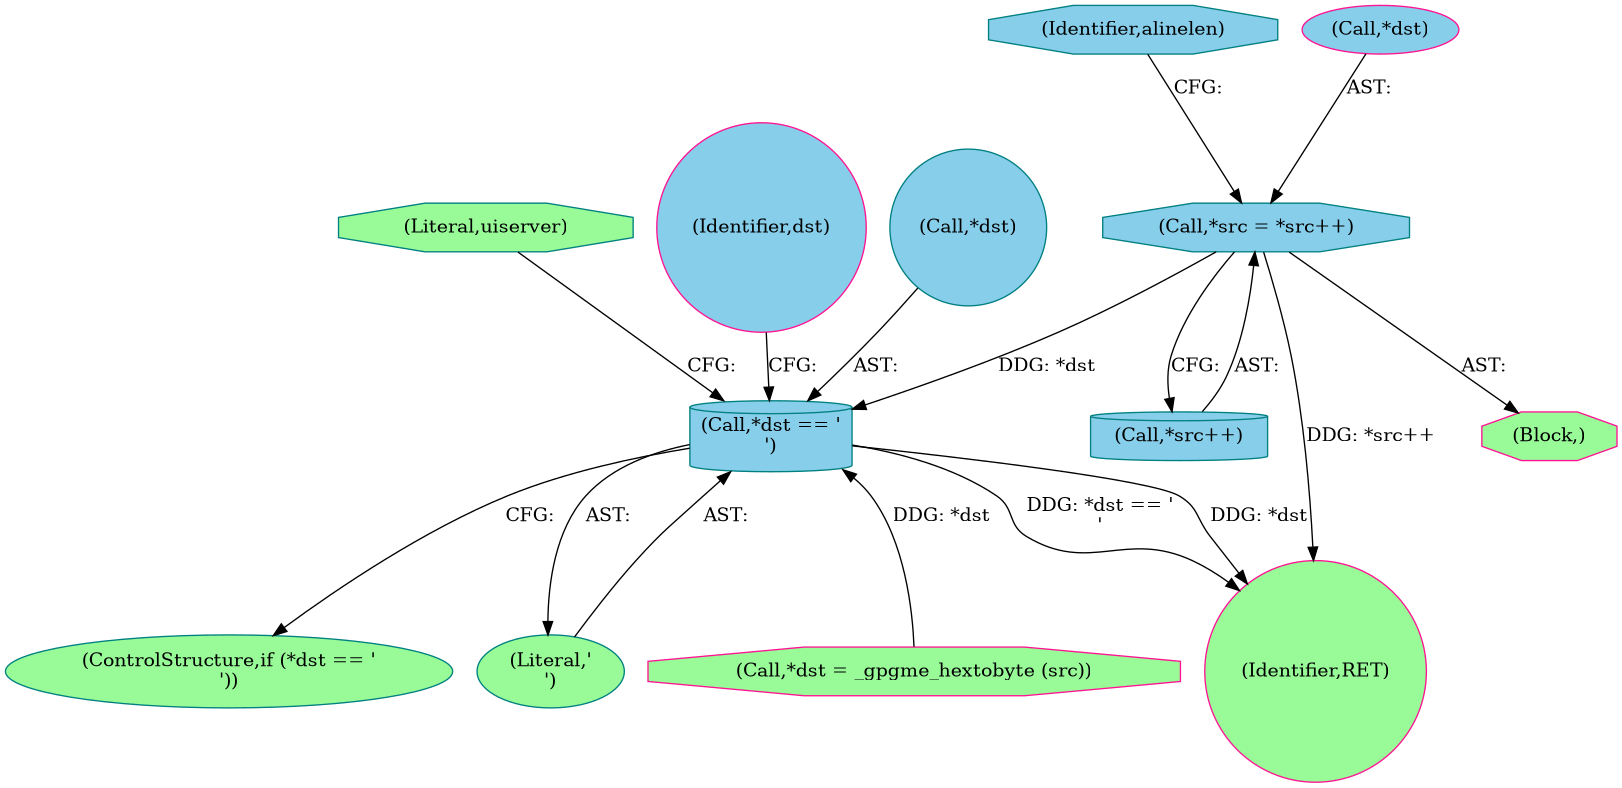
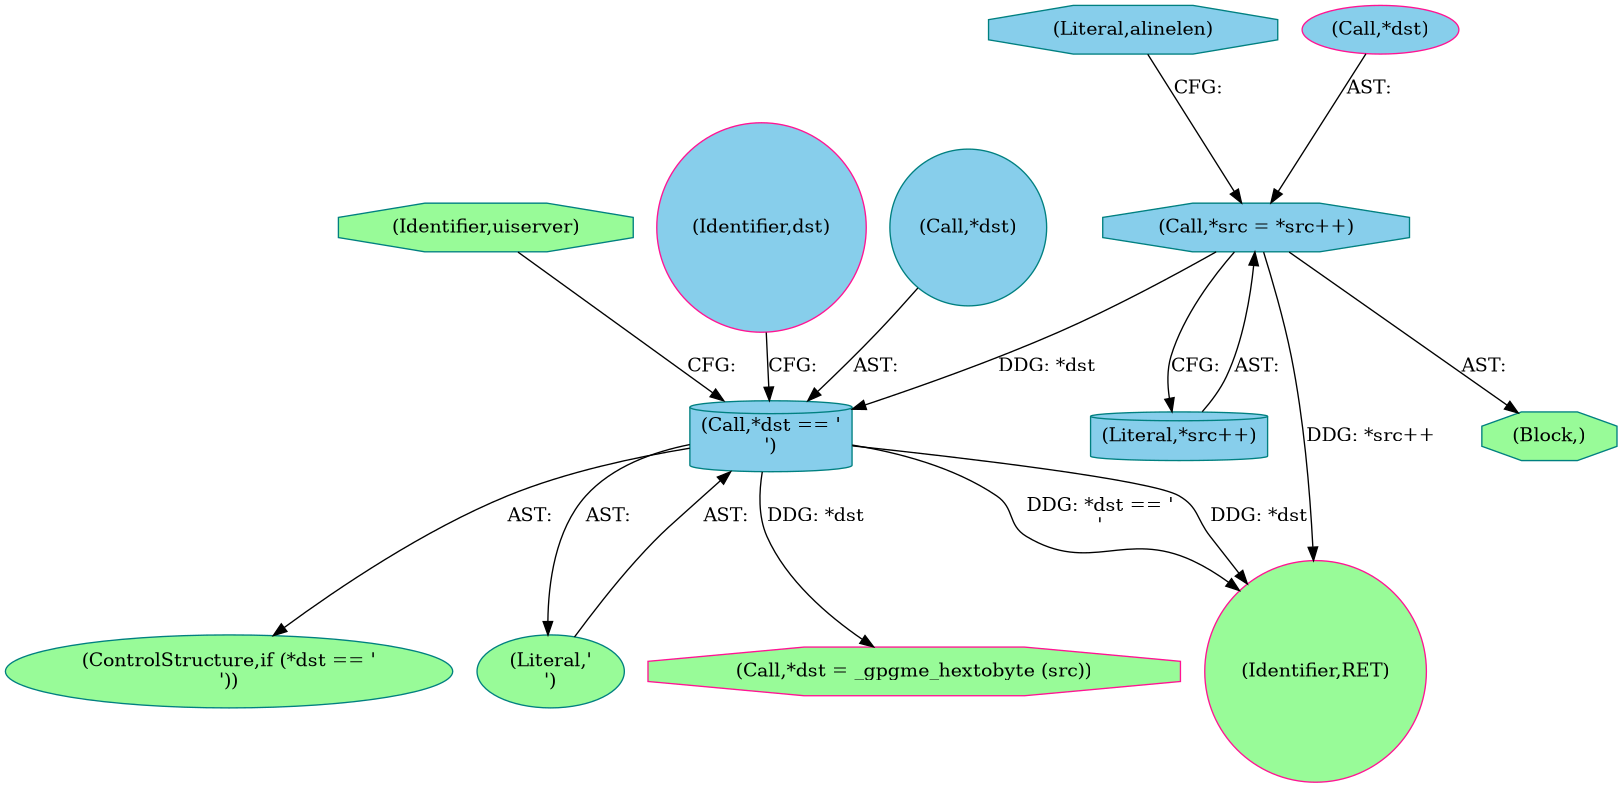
node "(Identifier,alinelen)": label "(Identifier,alinelen)" -> "(Literal,alinelen)"
node "(Literal,uiserver)": label "(Literal,uiserver)" -> "(Identifier,uiserver)"
node "(Call,*src++)": label "(Call,*src++)" -> "(Literal,*src++)"
node "(Block,)": color deeppink -> teal
edge "(Call,*dst == ' ')" -> "(ControlStructure,if (*dst == ' '))": label "CFG: " -> "AST: "
edge "(Call,*dst = _gpgme_hextobyte (src))" -> "(Call,*dst == ' ')": reversed
